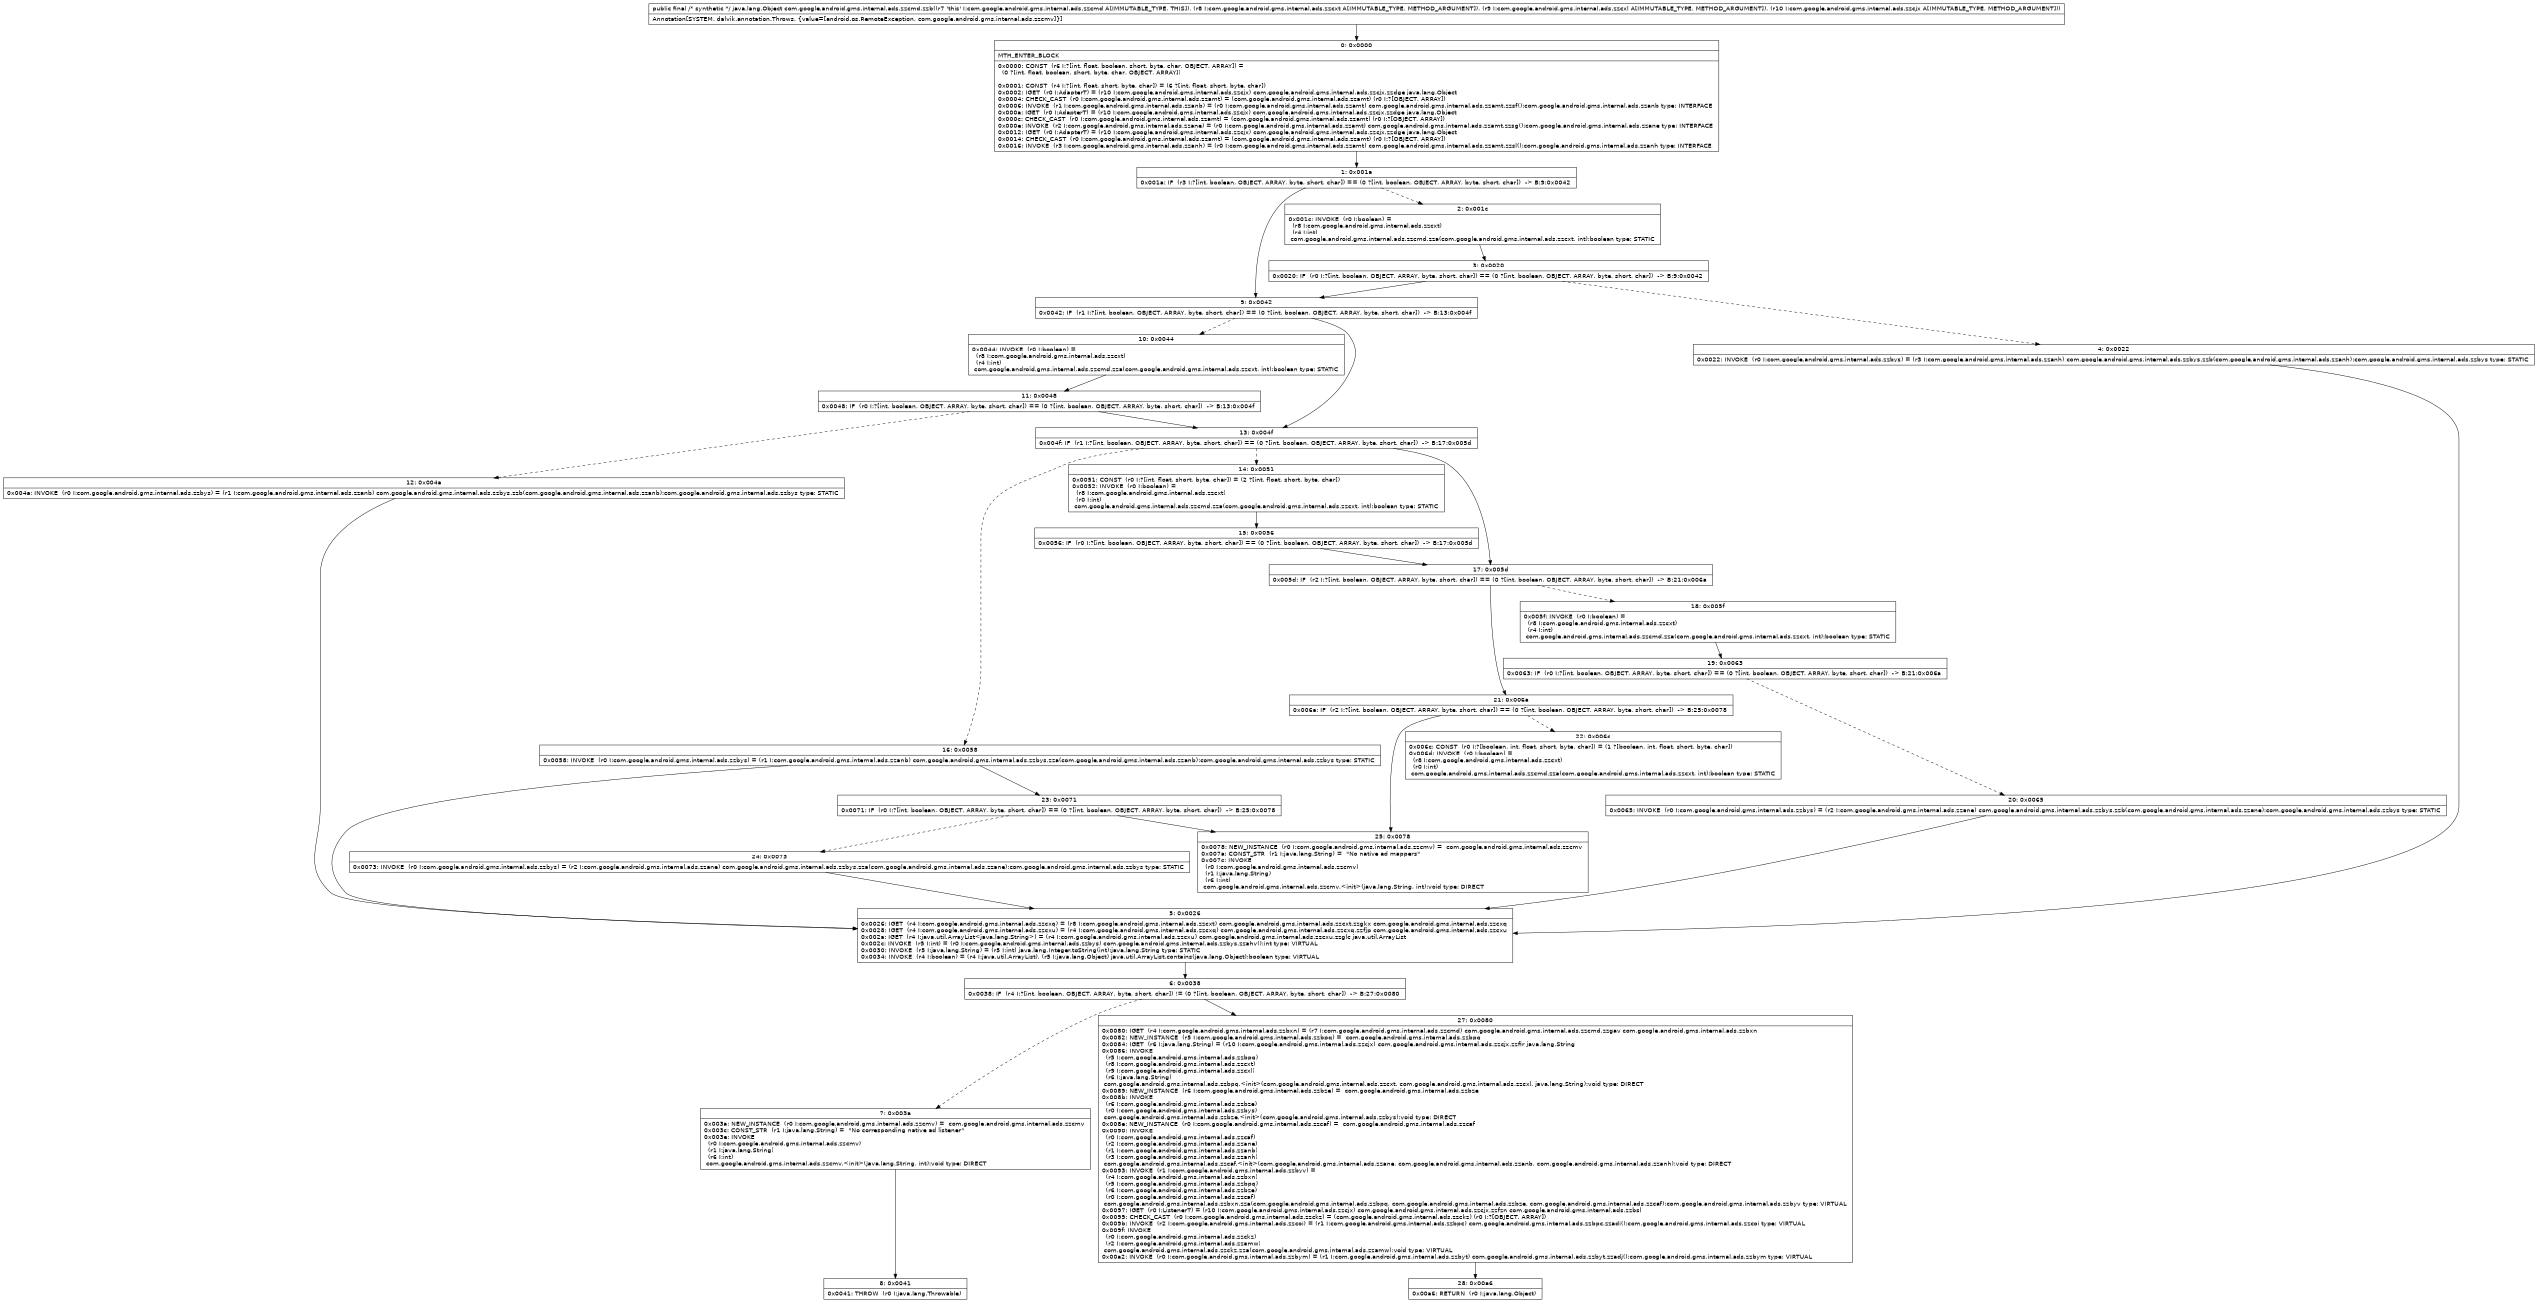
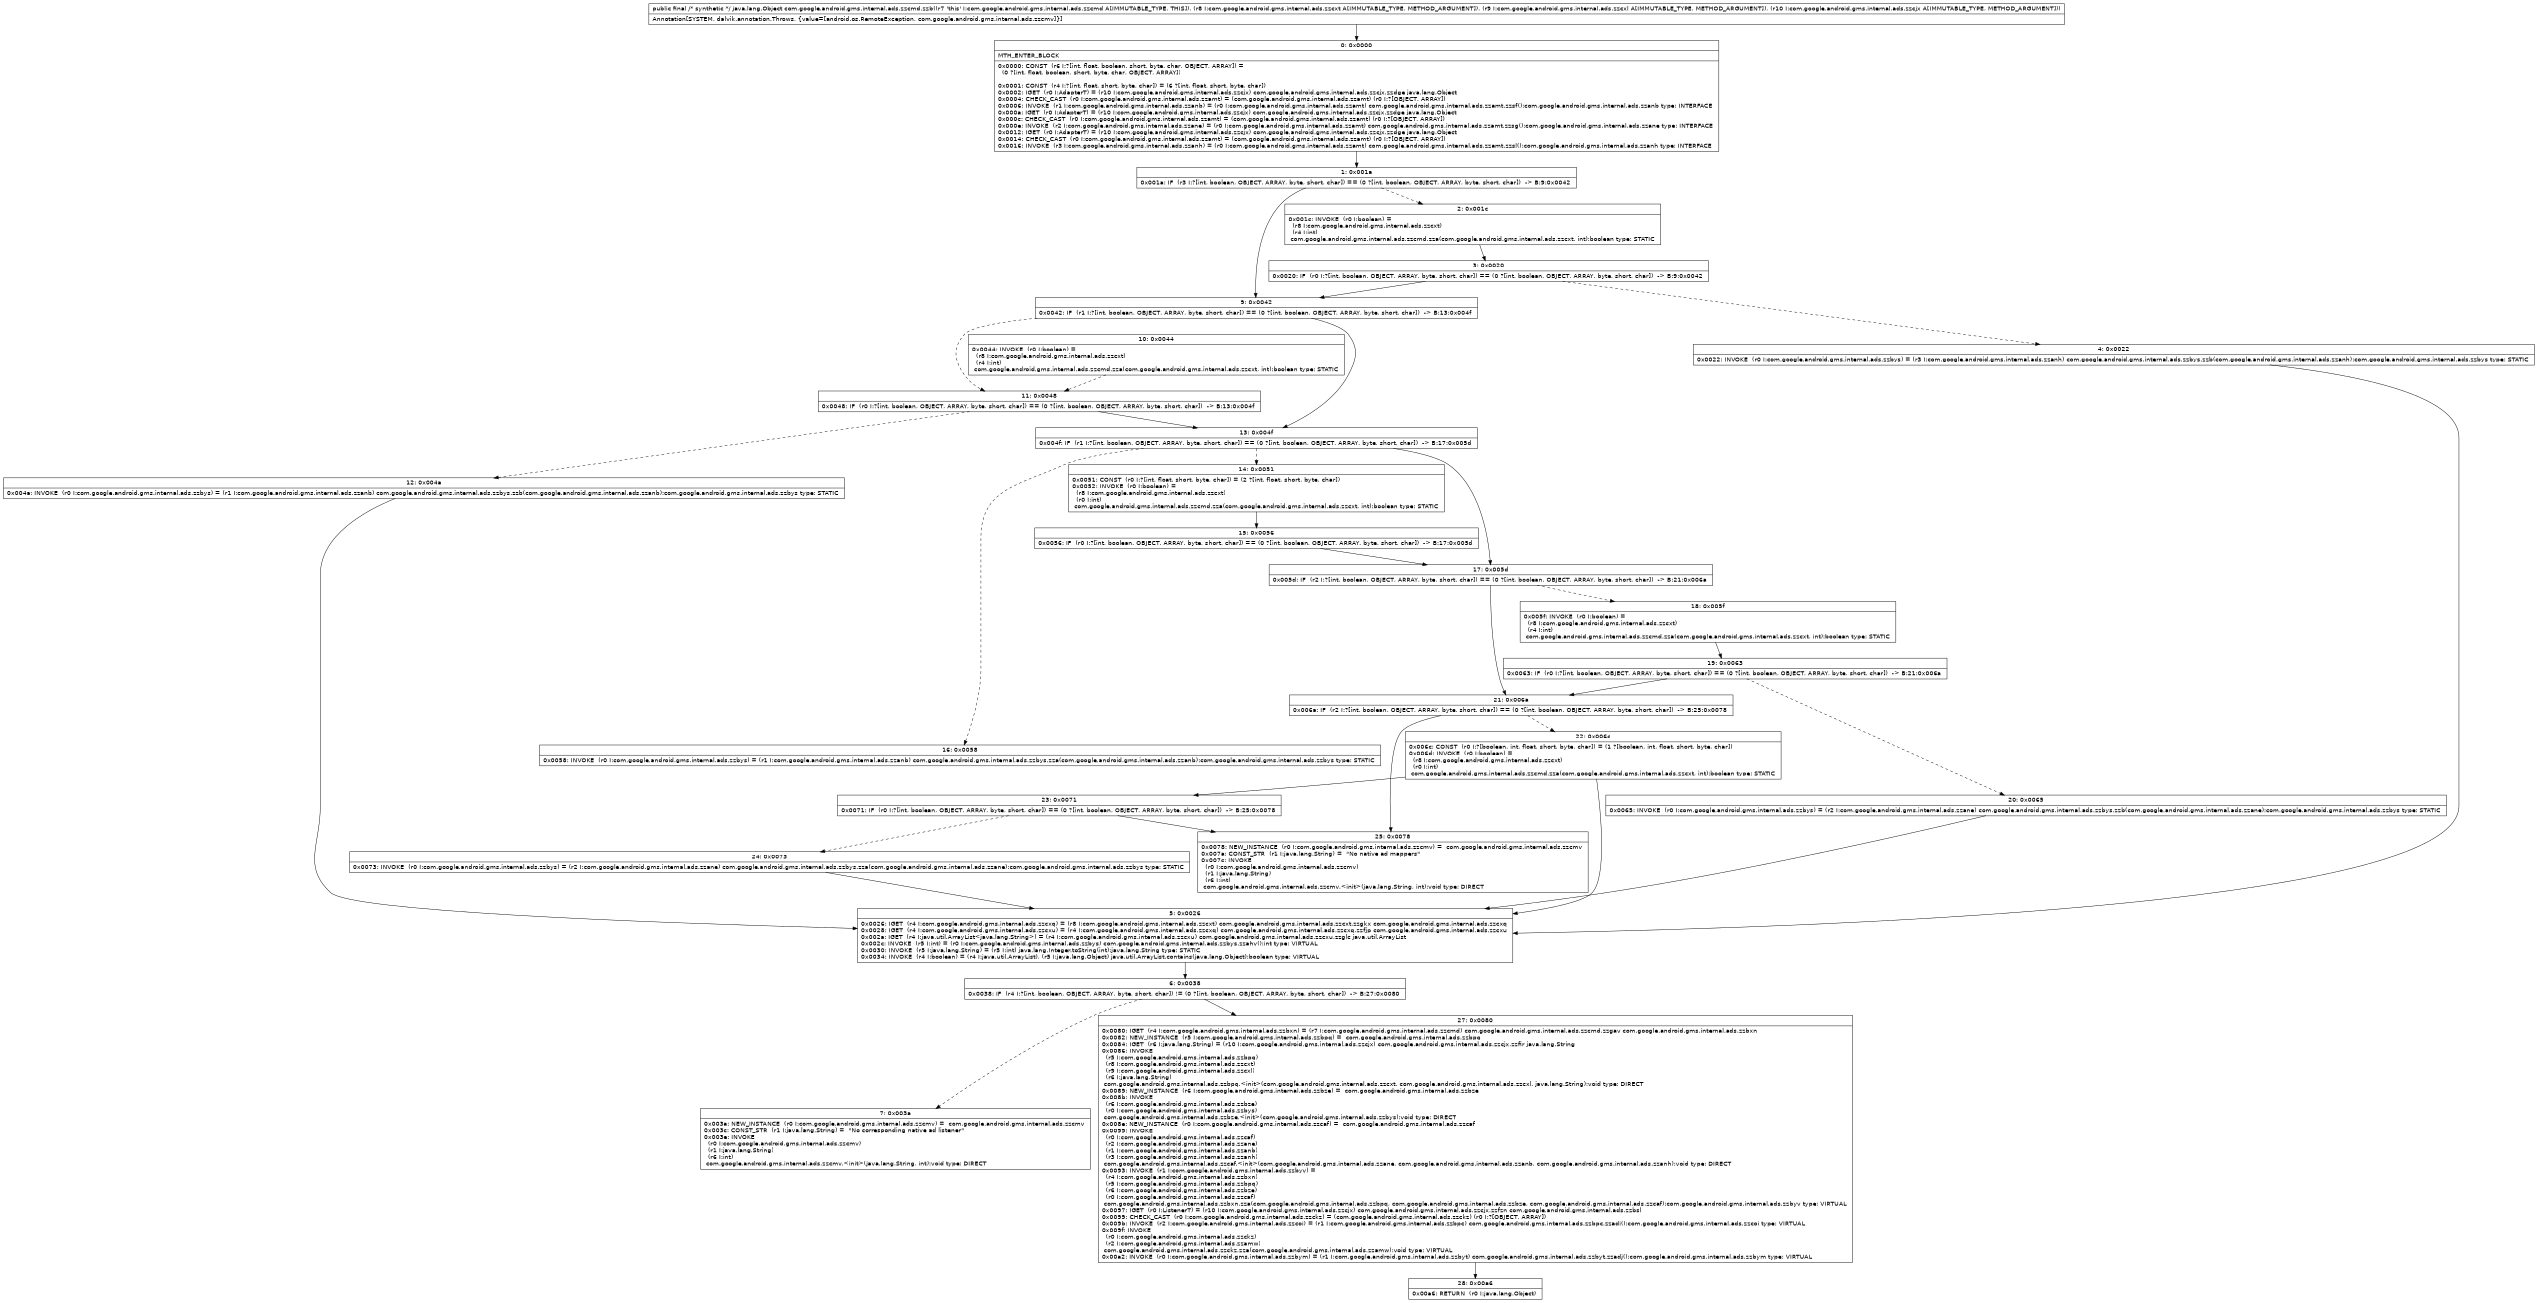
edge "9: 0x0042" -> "10: 0x0044": now "9: 0x0042" -> "11: 0x0048"
edge "10: 0x0044" -> "11: 0x0048": style solid -> dashed
edge "19: 0x0063" -> "21: 0x006a": added
edge "16: 0x0058" -> "23: 0x0071": now "22: 0x006c" -> "23: 0x0071"
edge "16: 0x0058" -> "5: 0x0026": now "22: 0x006c" -> "5: 0x0026"
node "27: 0x0080": text "0x0090: INVOKE" -> "0x0099: INVOKE"
node "8: 0x0041": removed
